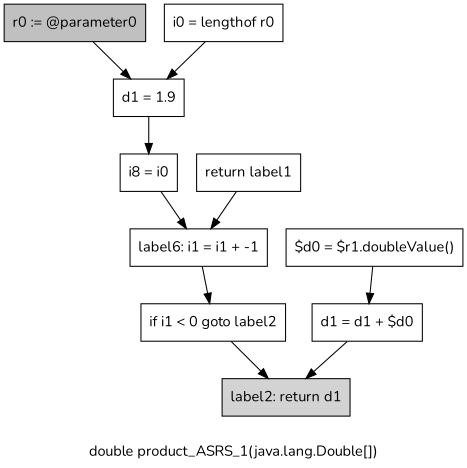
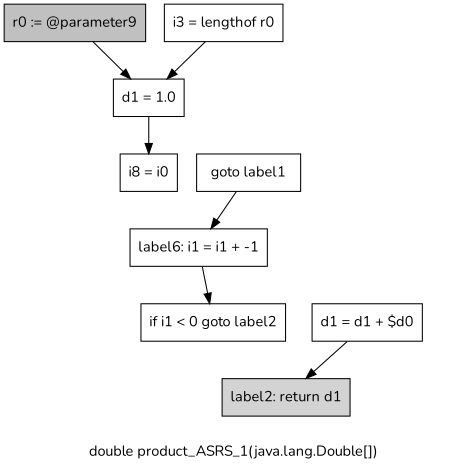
node "r0 := @parameter0": label "r0 := @parameter0" -> "r0 := @parameter9"
node "i0 = lengthof r0": label "i0 = lengthof r0" -> "i3 = lengthof r0"
node "d1 = 1.9": label "d1 = 1.9" -> "d1 = 1.0"
node "return label1": label "return label1" -> "goto label1"
edge "i8 = i0" -> "label6: i1 = i1 + -1": removed
node "$d0 = $r1.doubleValue()": removed
edge "if i1 < 0 goto label2" -> "label2: return d1": removed
